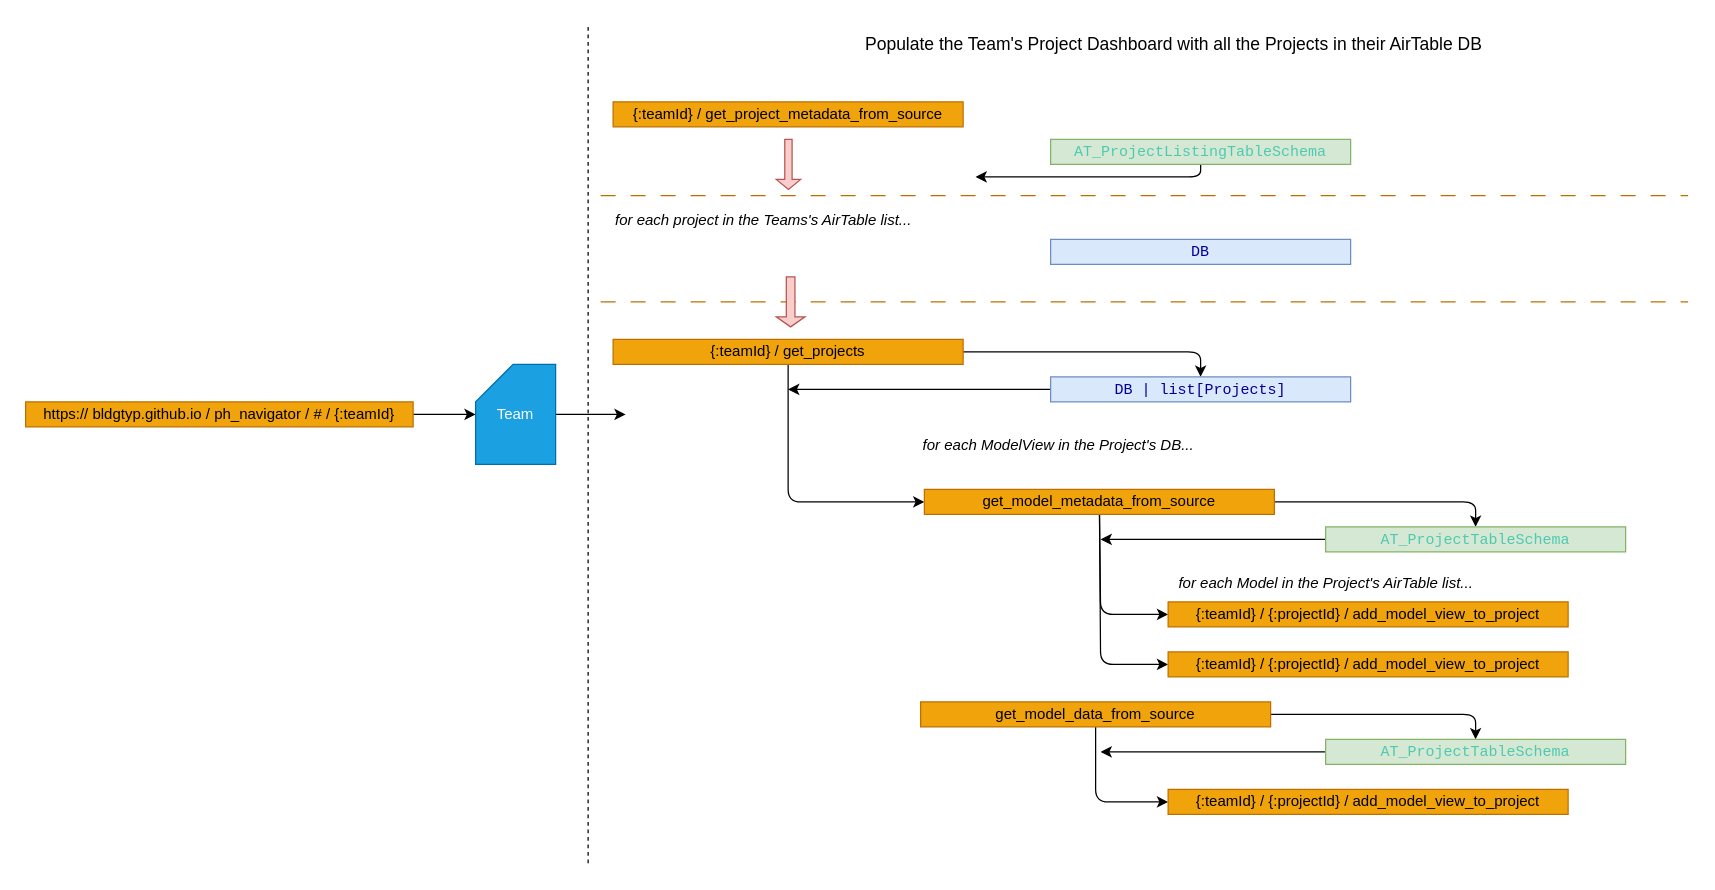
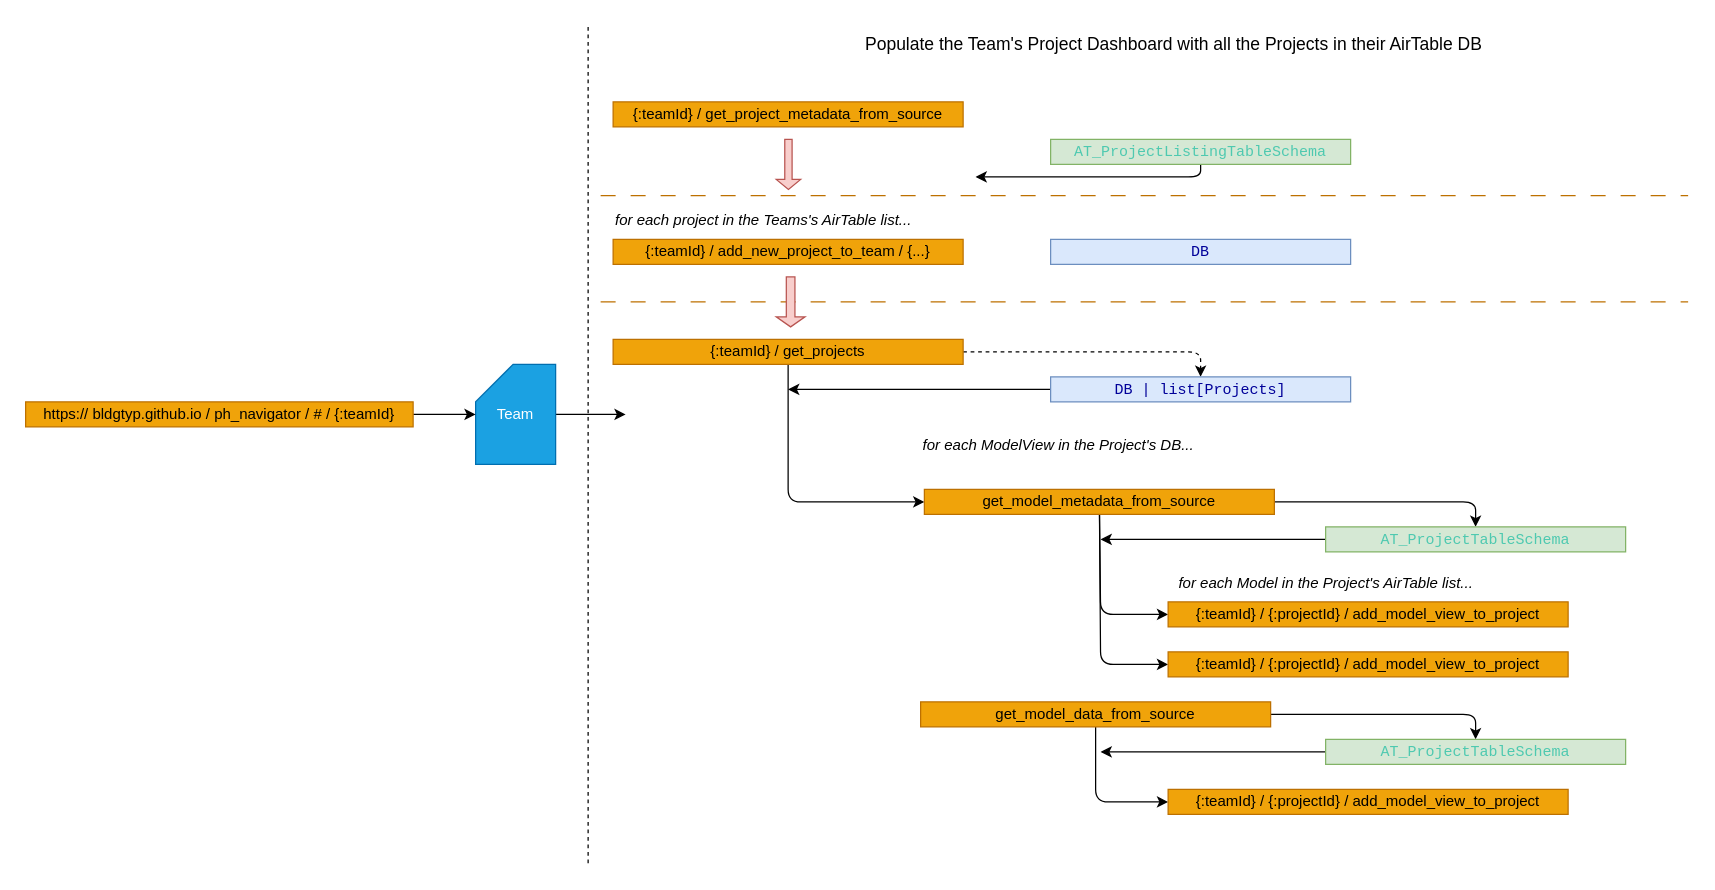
node "{:teamId} / add_new_project_to_team / {...}": added
edge "{:teamId} / get_projects" -> "DB | list[Projects]": style solid -> dashed
